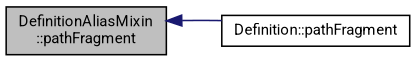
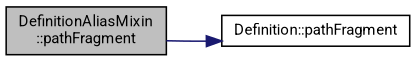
edge "Definition::pathFragment" -> "DefinitionAliasMixin ::pathFragment": reversed
